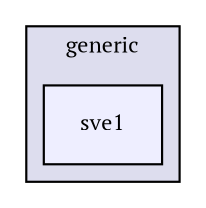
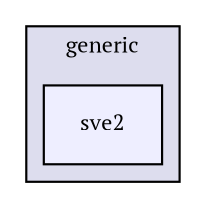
node "sve1": label "sve1" -> "sve2"
